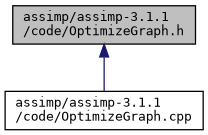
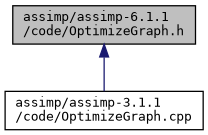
node "assimp/assimp-3.1.1 /code/OptimizeGraph.h": label "assimp/assimp-3.1.1 /code/OptimizeGraph.h" -> "assimp/assimp-6.1.1 /code/OptimizeGraph.h"
